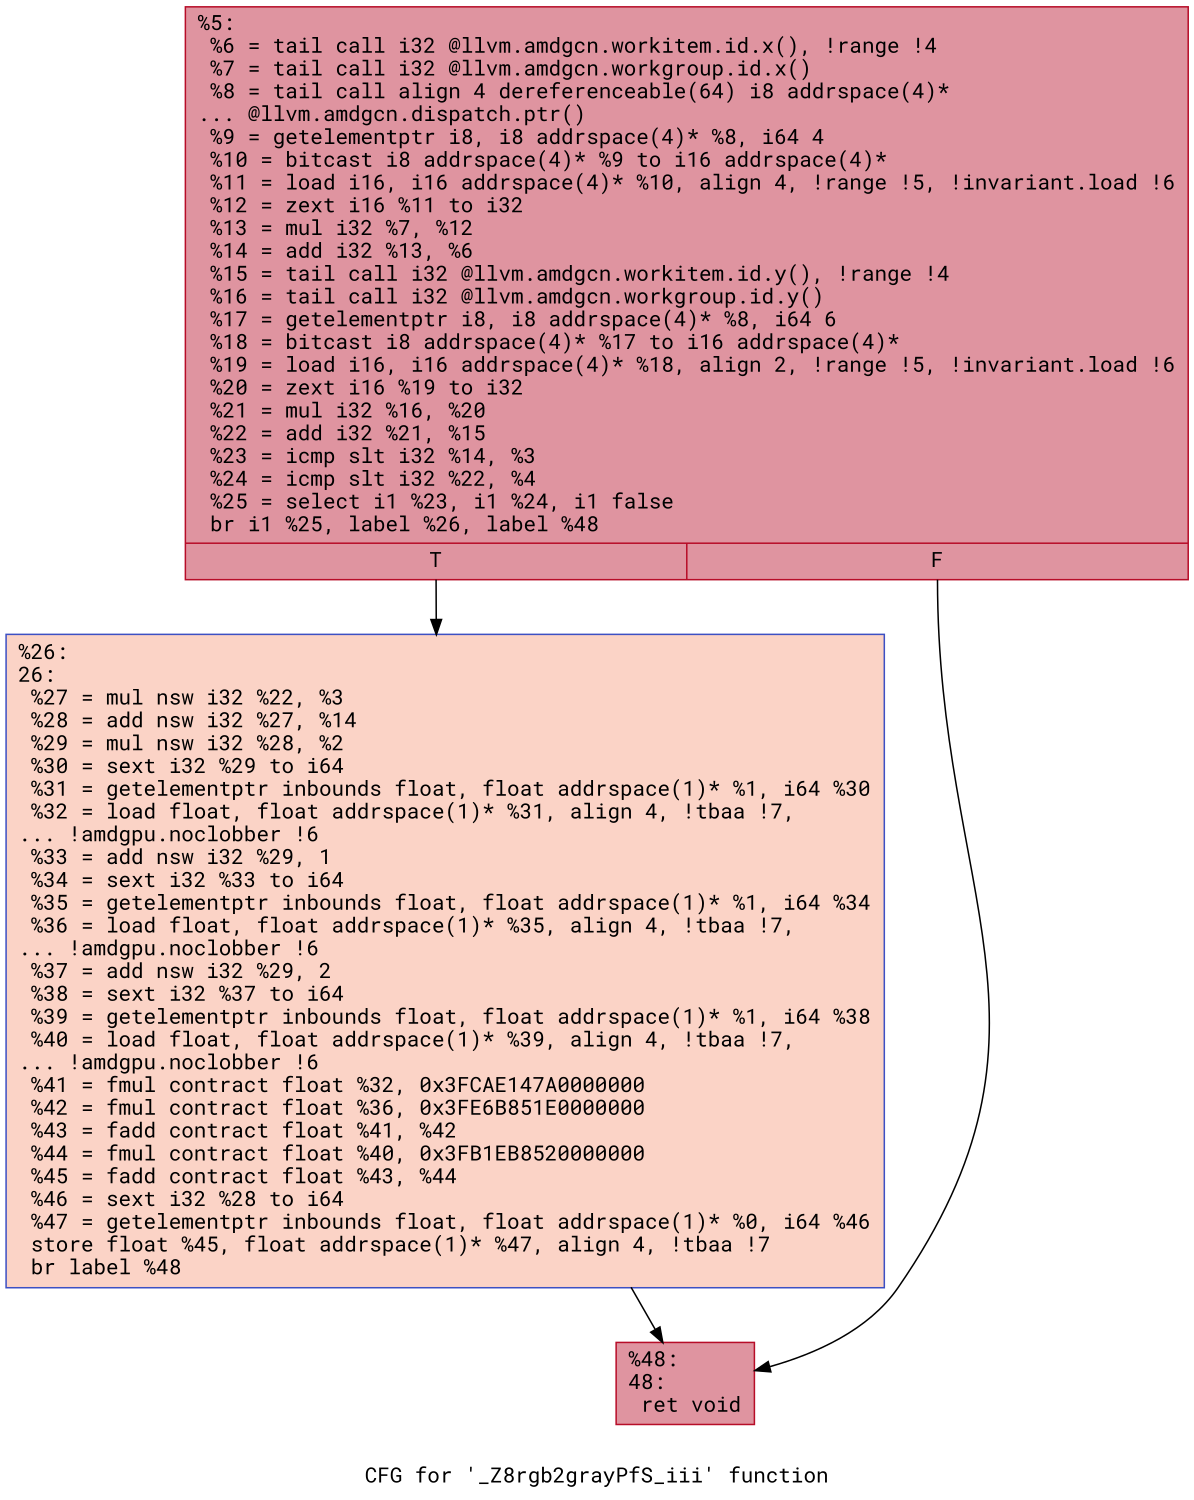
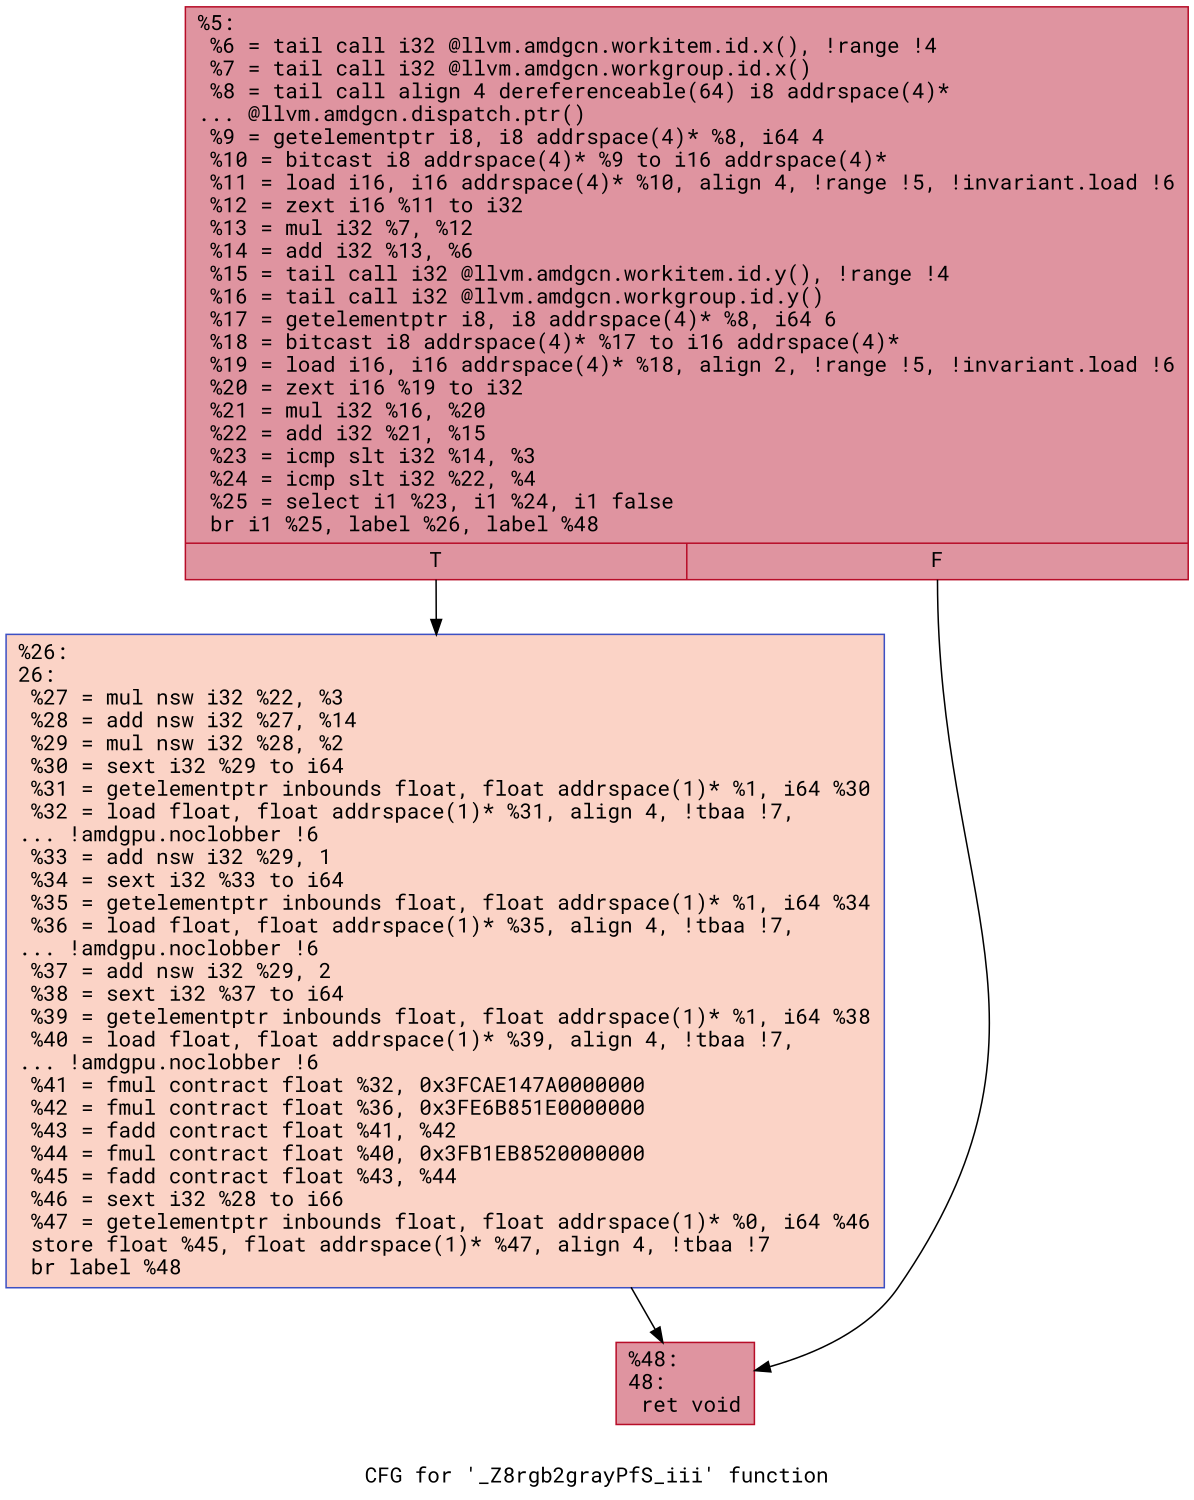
node "%26:": text "%46 = sext i32 %28 to i64" -> "%46 = sext i32 %28 to i66"
